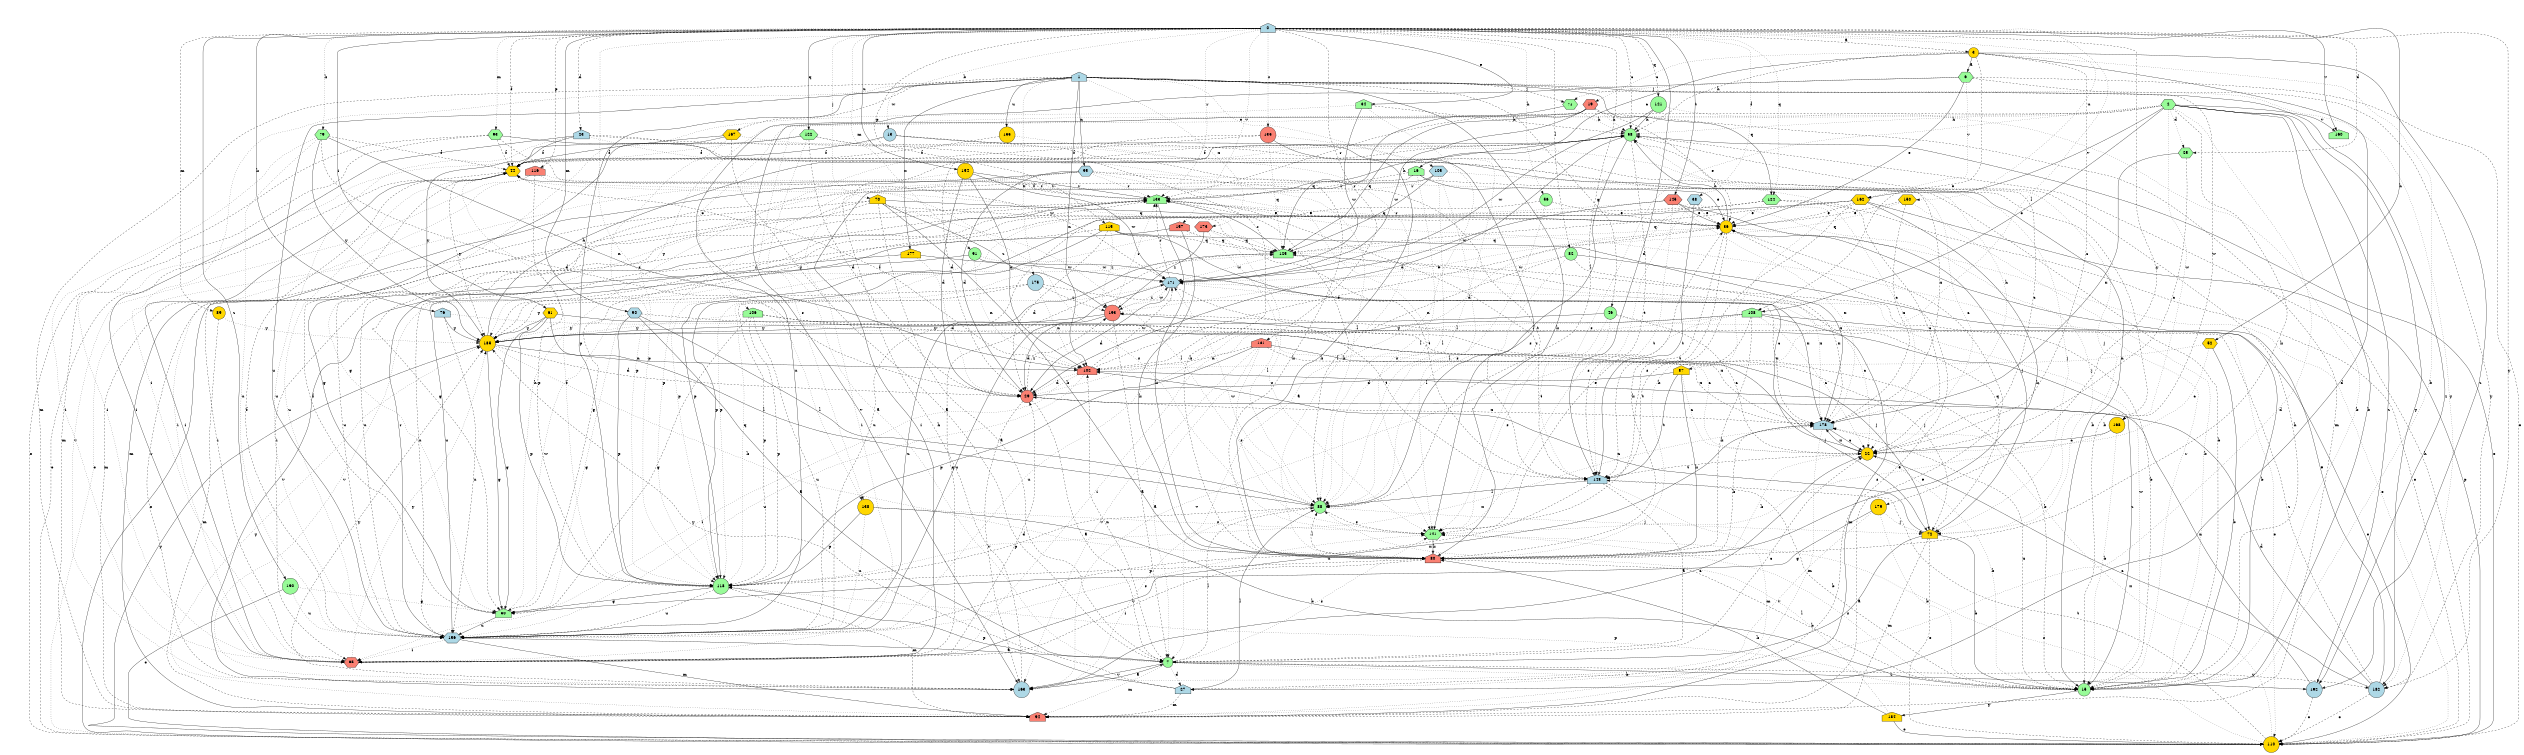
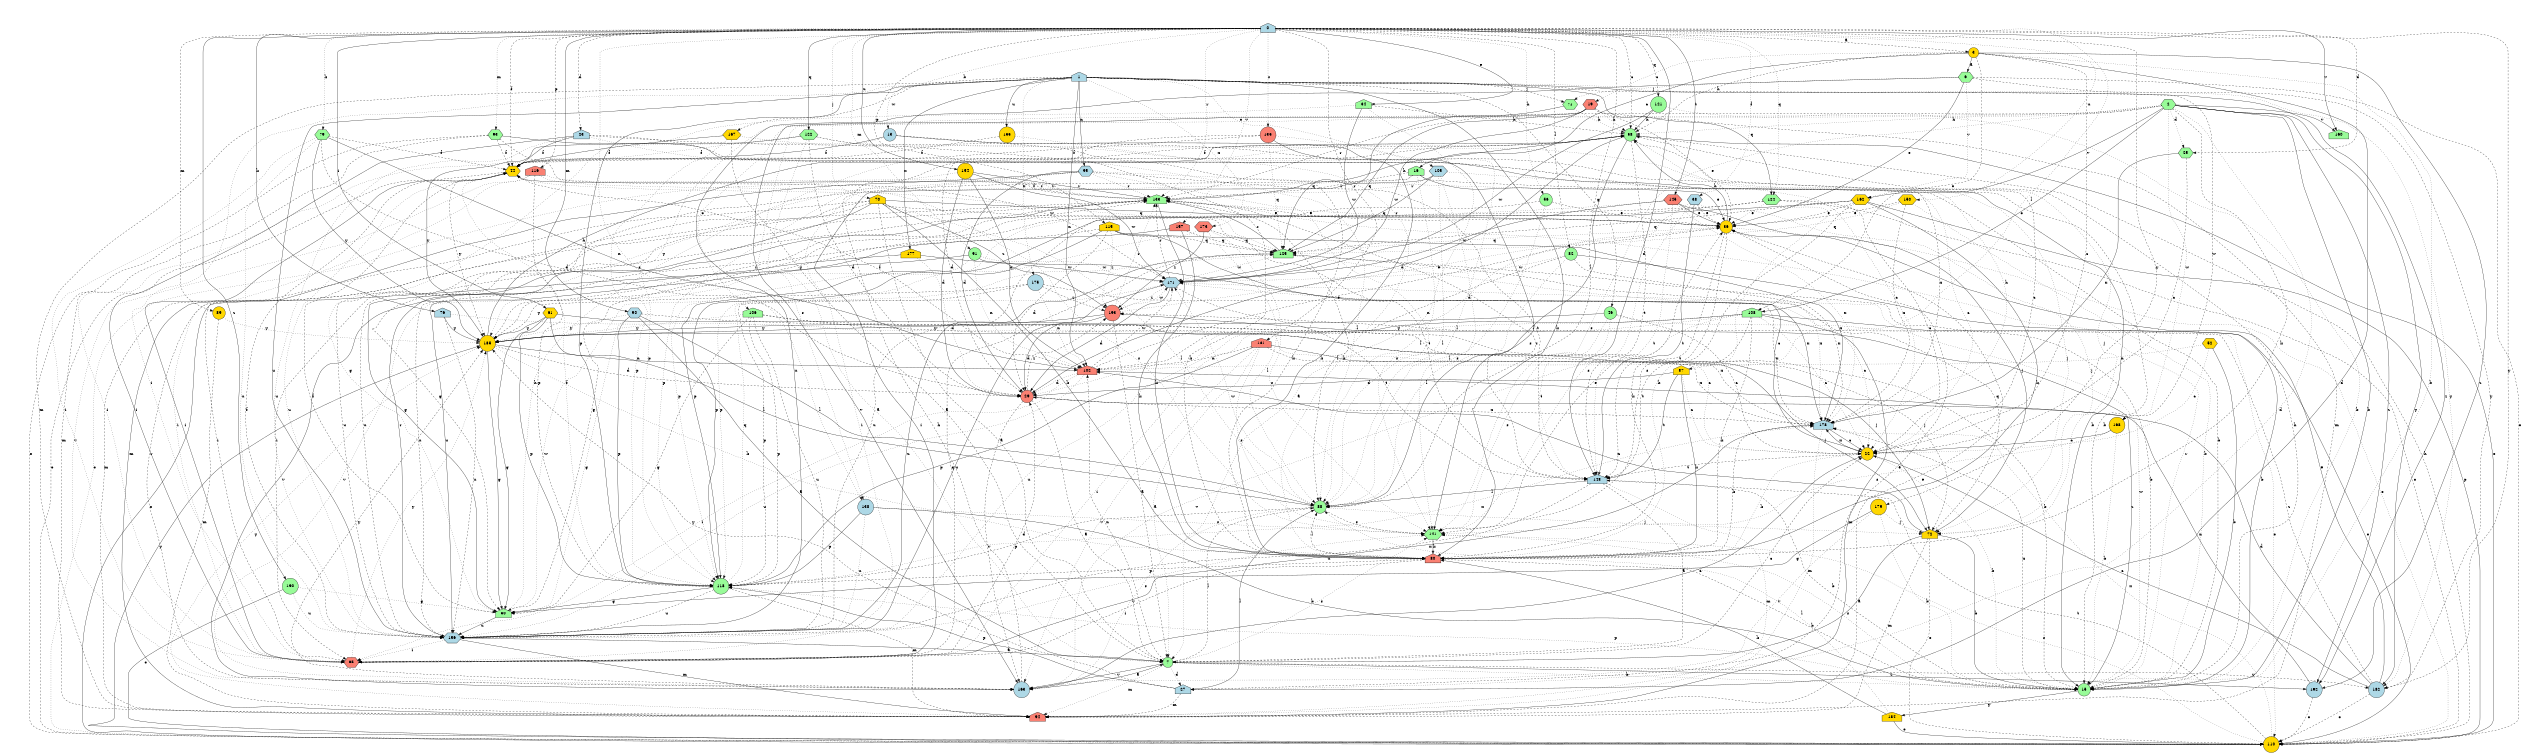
edge "0" -> "52": removed, label "h"
edge "167" -> "50": now "70" -> "50"
node "138": fillcolor gold -> lightblue
